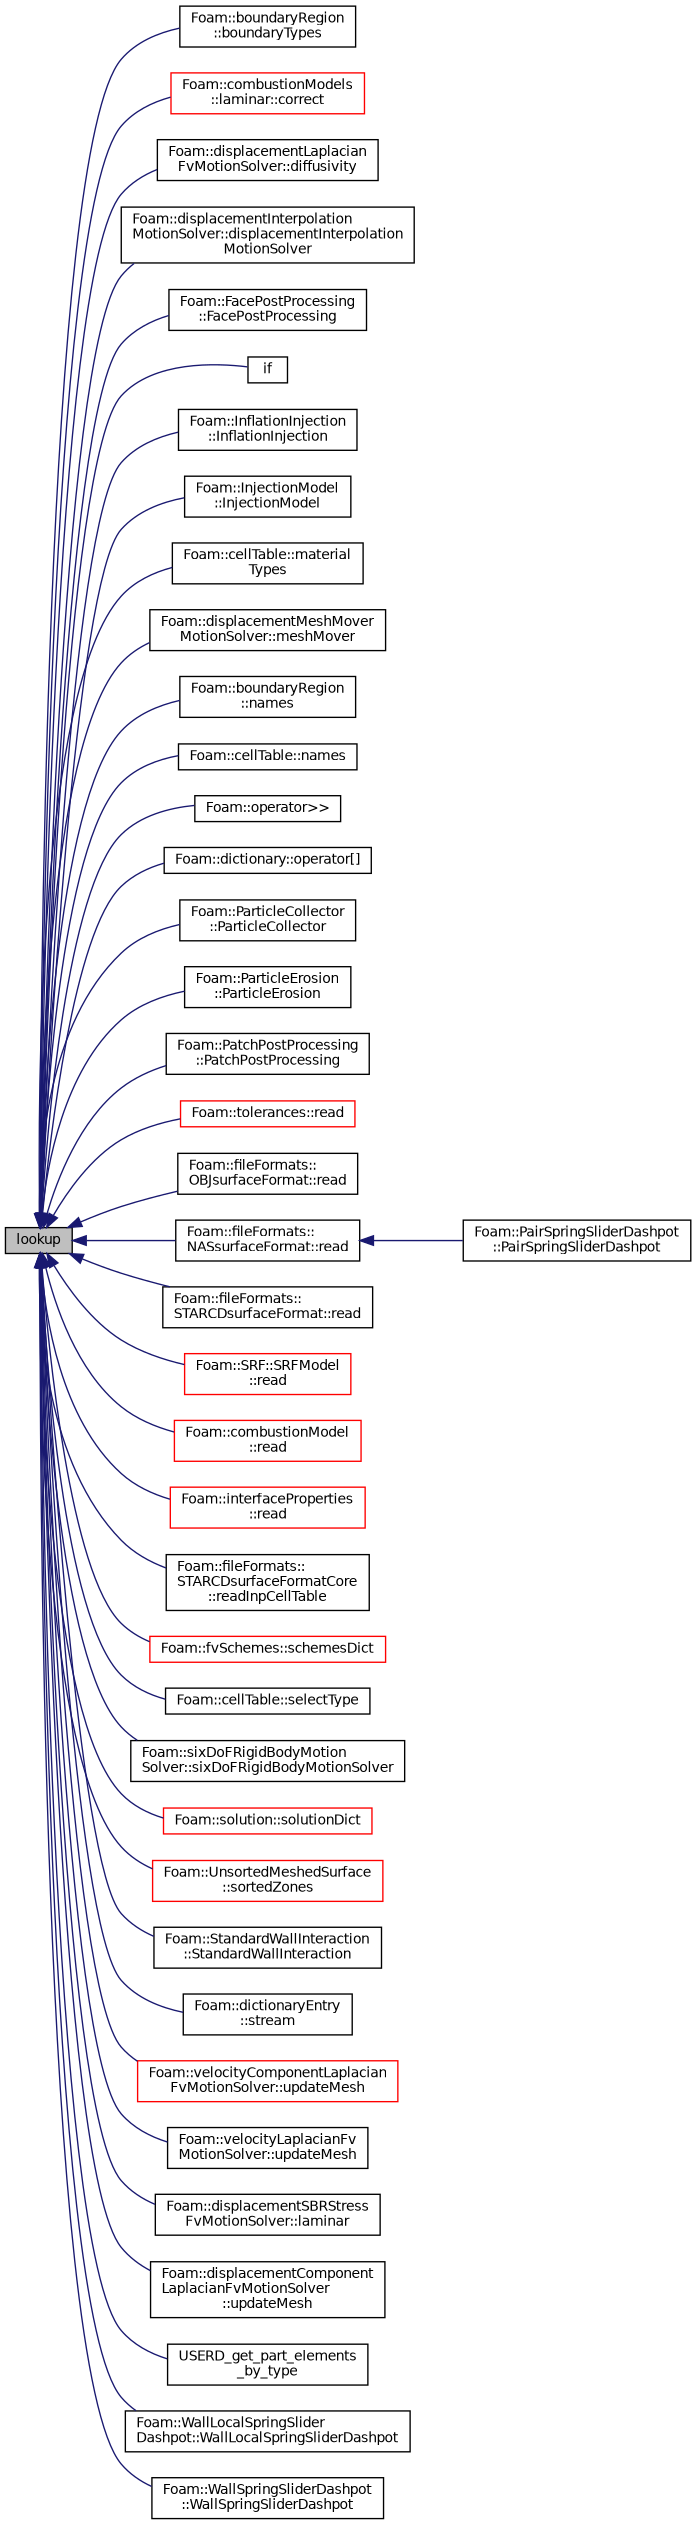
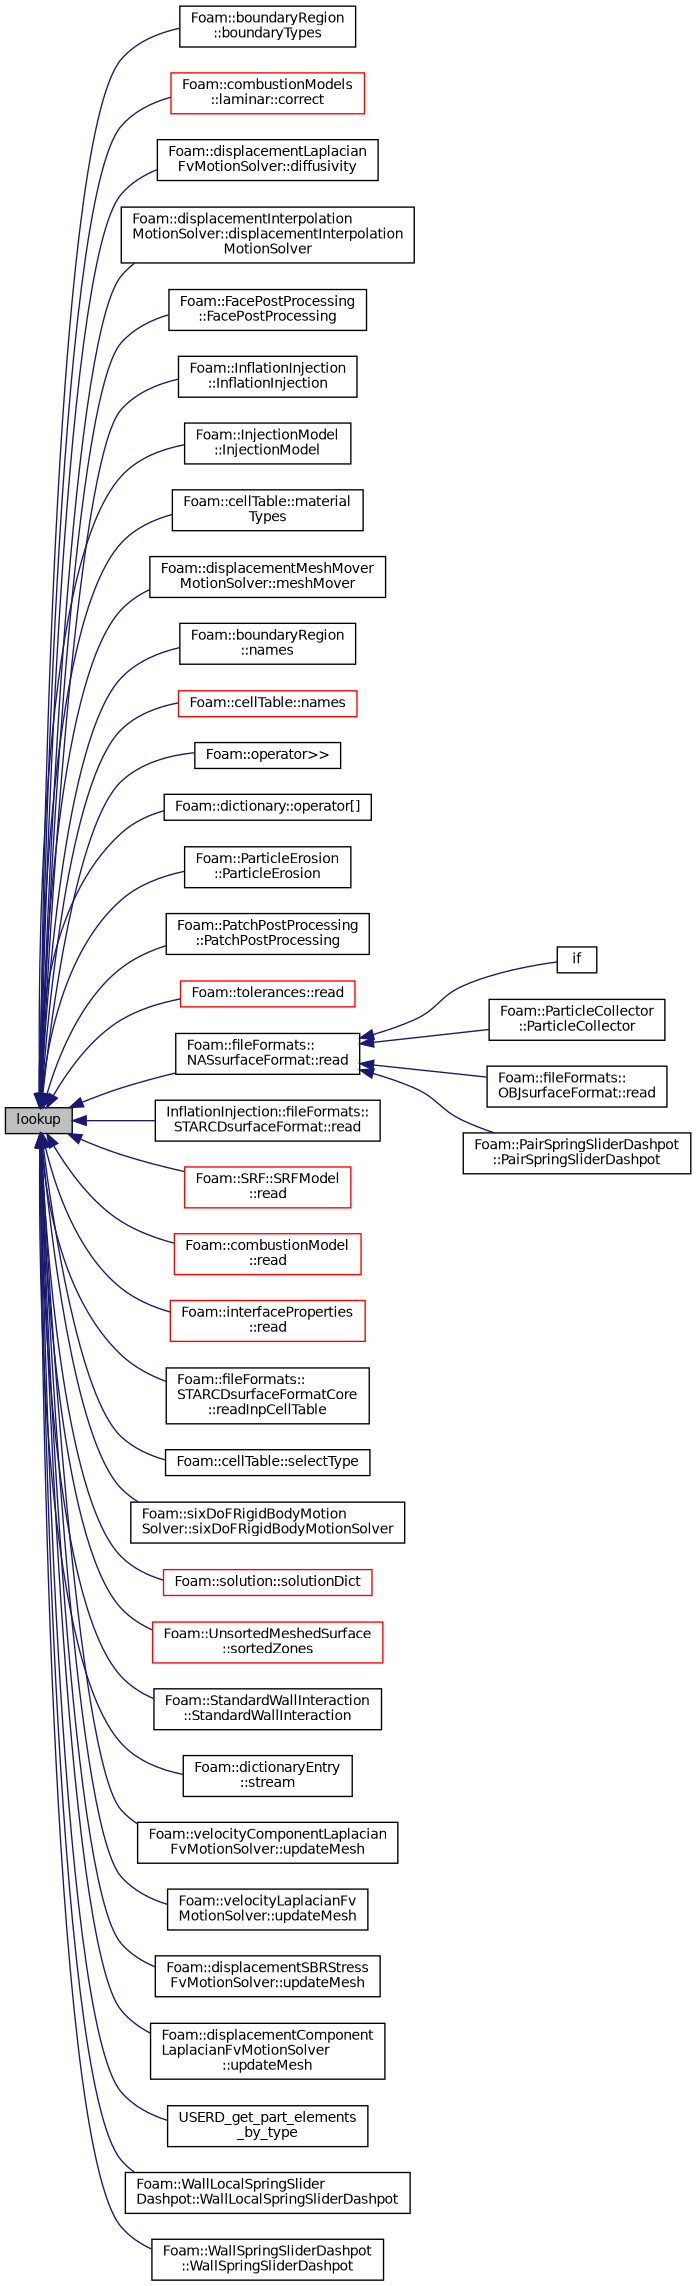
edge "if" -> "lookup": now "if" -> "Foam::fileFormats:: NASsurfaceFormat::read"
node "Foam::cellTable::names": color black -> red
edge "Foam::ParticleCollector ::ParticleCollector" -> "lookup": now "Foam::ParticleCollector ::ParticleCollector" -> "Foam::fileFormats:: NASsurfaceFormat::read"
edge "Foam::fileFormats:: OBJsurfaceFormat::read" -> "lookup": now "Foam::fileFormats:: OBJsurfaceFormat::read" -> "Foam::fileFormats:: NASsurfaceFormat::read"
node "Foam::fileFormats:: STARCDsurfaceFormat::read": label "Foam::fileFormats:: STARCDsurfaceFormat::read" -> "InflationInjection::fileFormats:: STARCDsurfaceFormat::read"
node "Foam::fvSchemes::schemesDict": removed
node "Foam::velocityComponentLaplacian FvMotionSolver::updateMesh": color red -> black
node "Foam::displacementSBRStress FvMotionSolver::laminar": label "Foam::displacementSBRStress FvMotionSolver::laminar" -> "Foam::displacementSBRStress FvMotionSolver::updateMesh"
